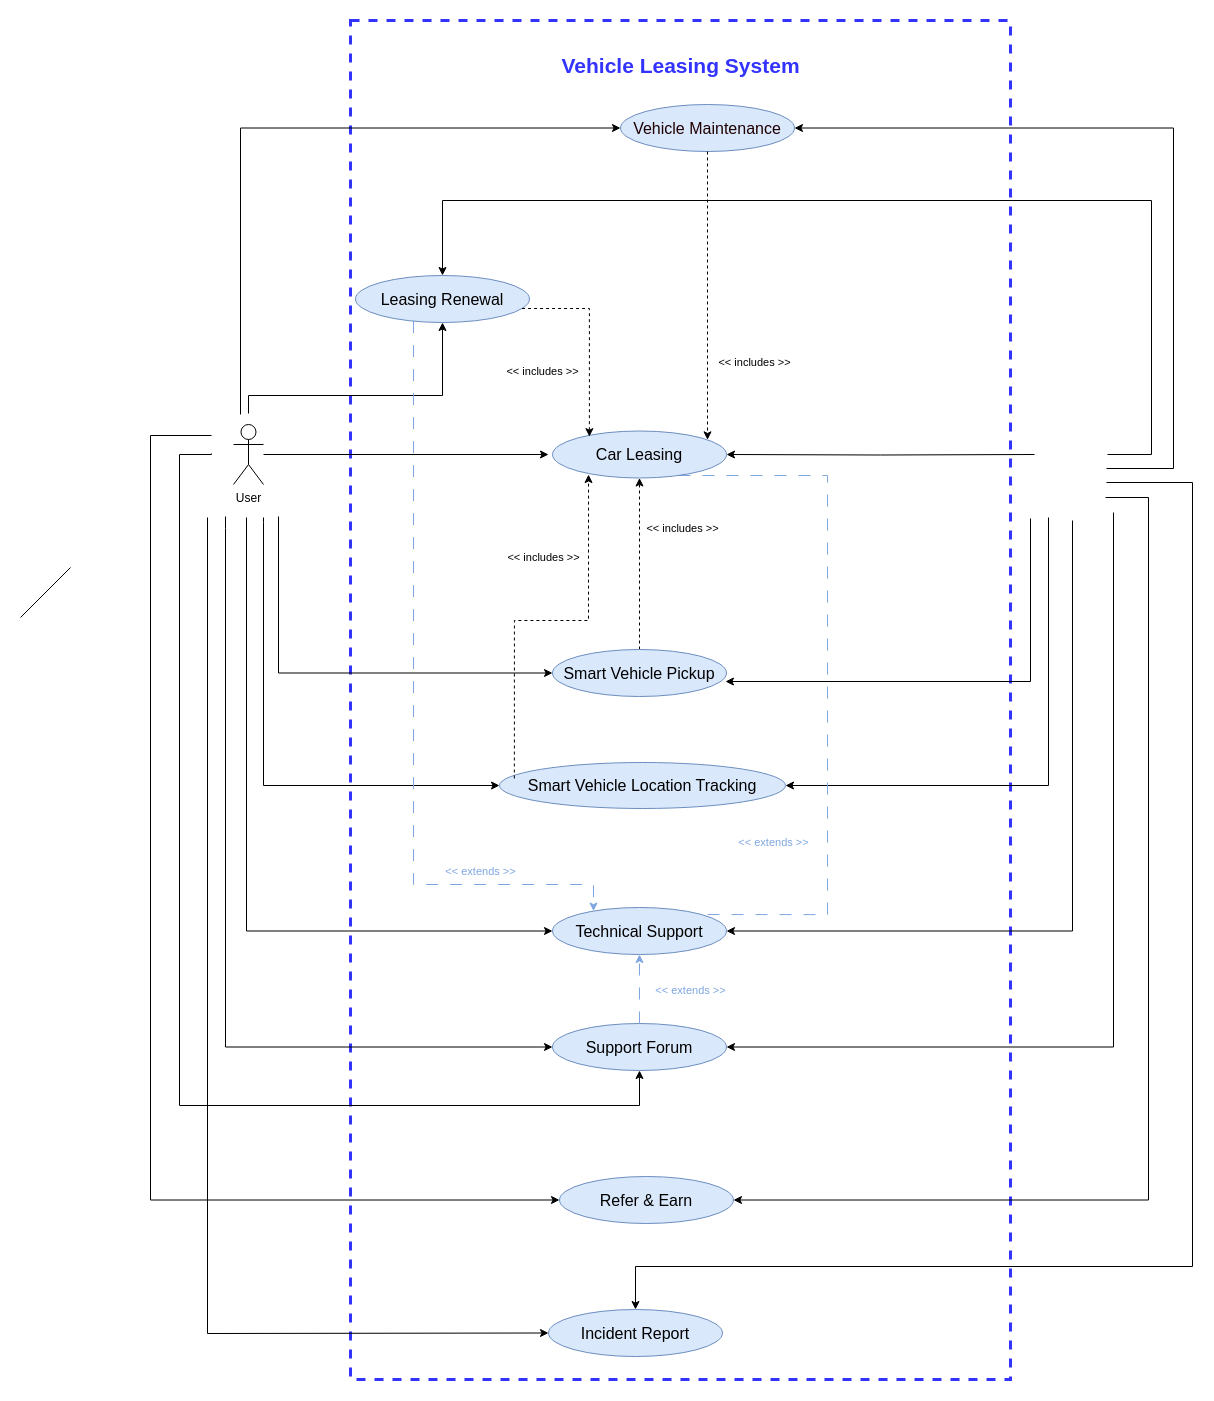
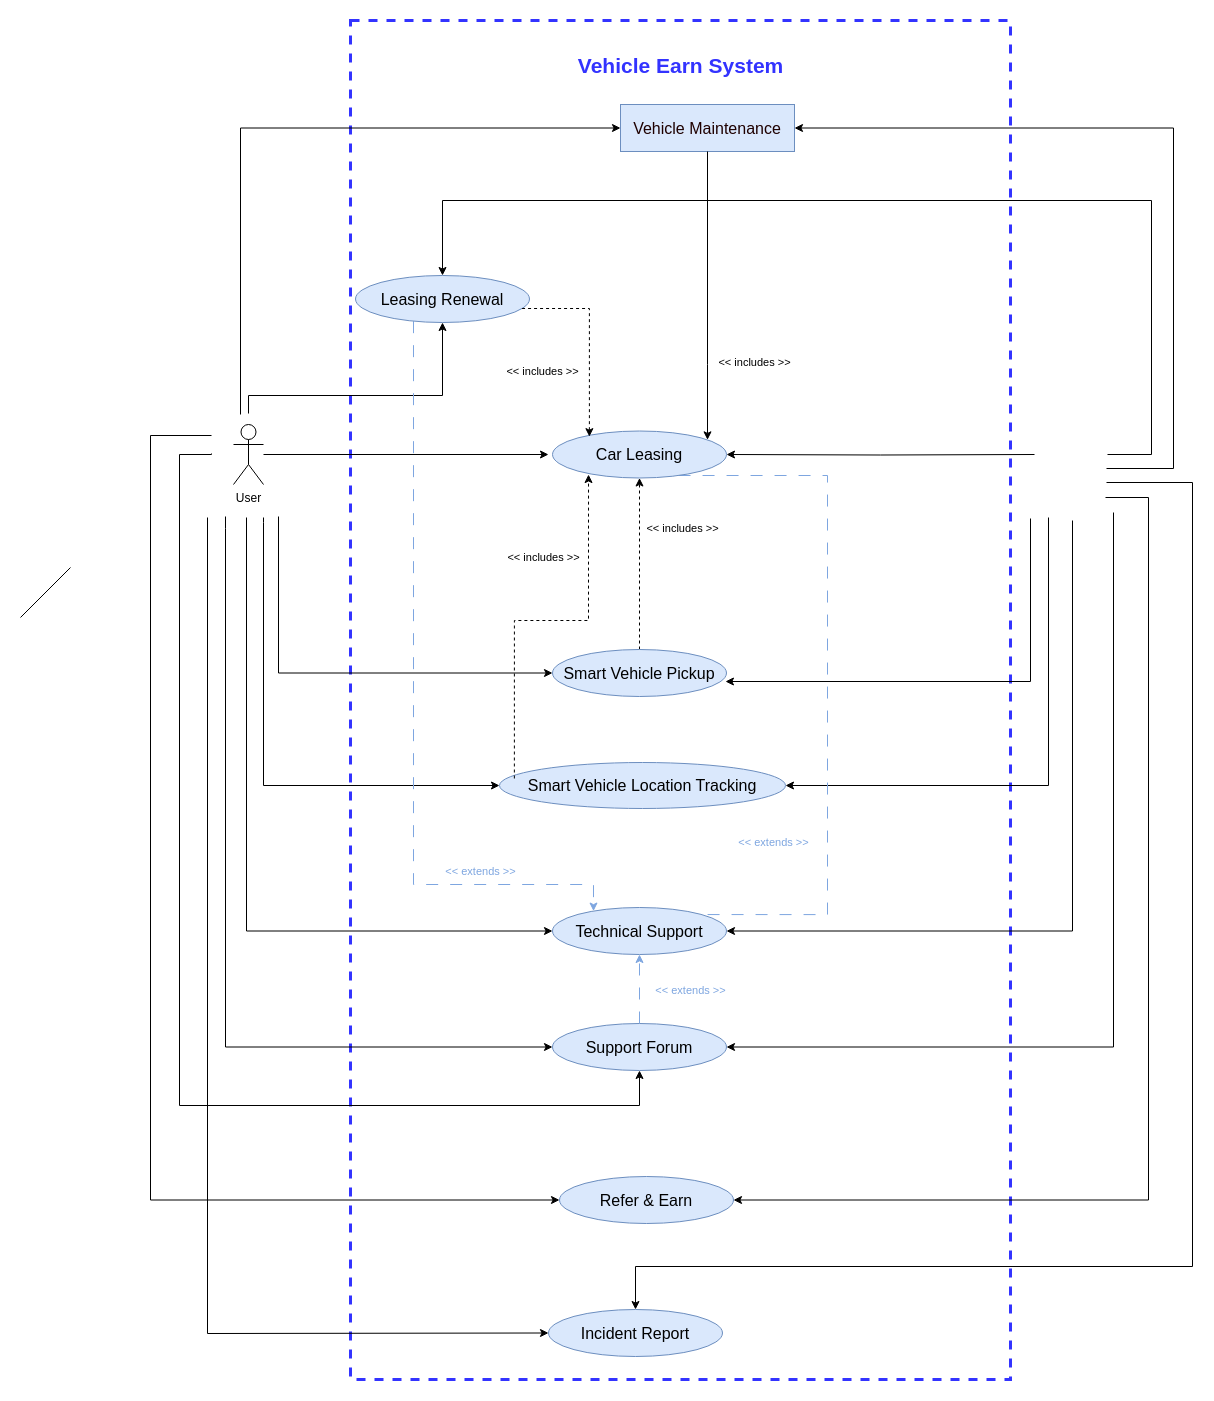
node "Vehicle Leasing System": label "Vehicle Leasing System" -> "Vehicle Earn System"
node "Vehicle Maintenance": shape ellipse -> rectangle
edge "Vehicle Maintenance" -> "Car Leasing": style dashed -> solid
